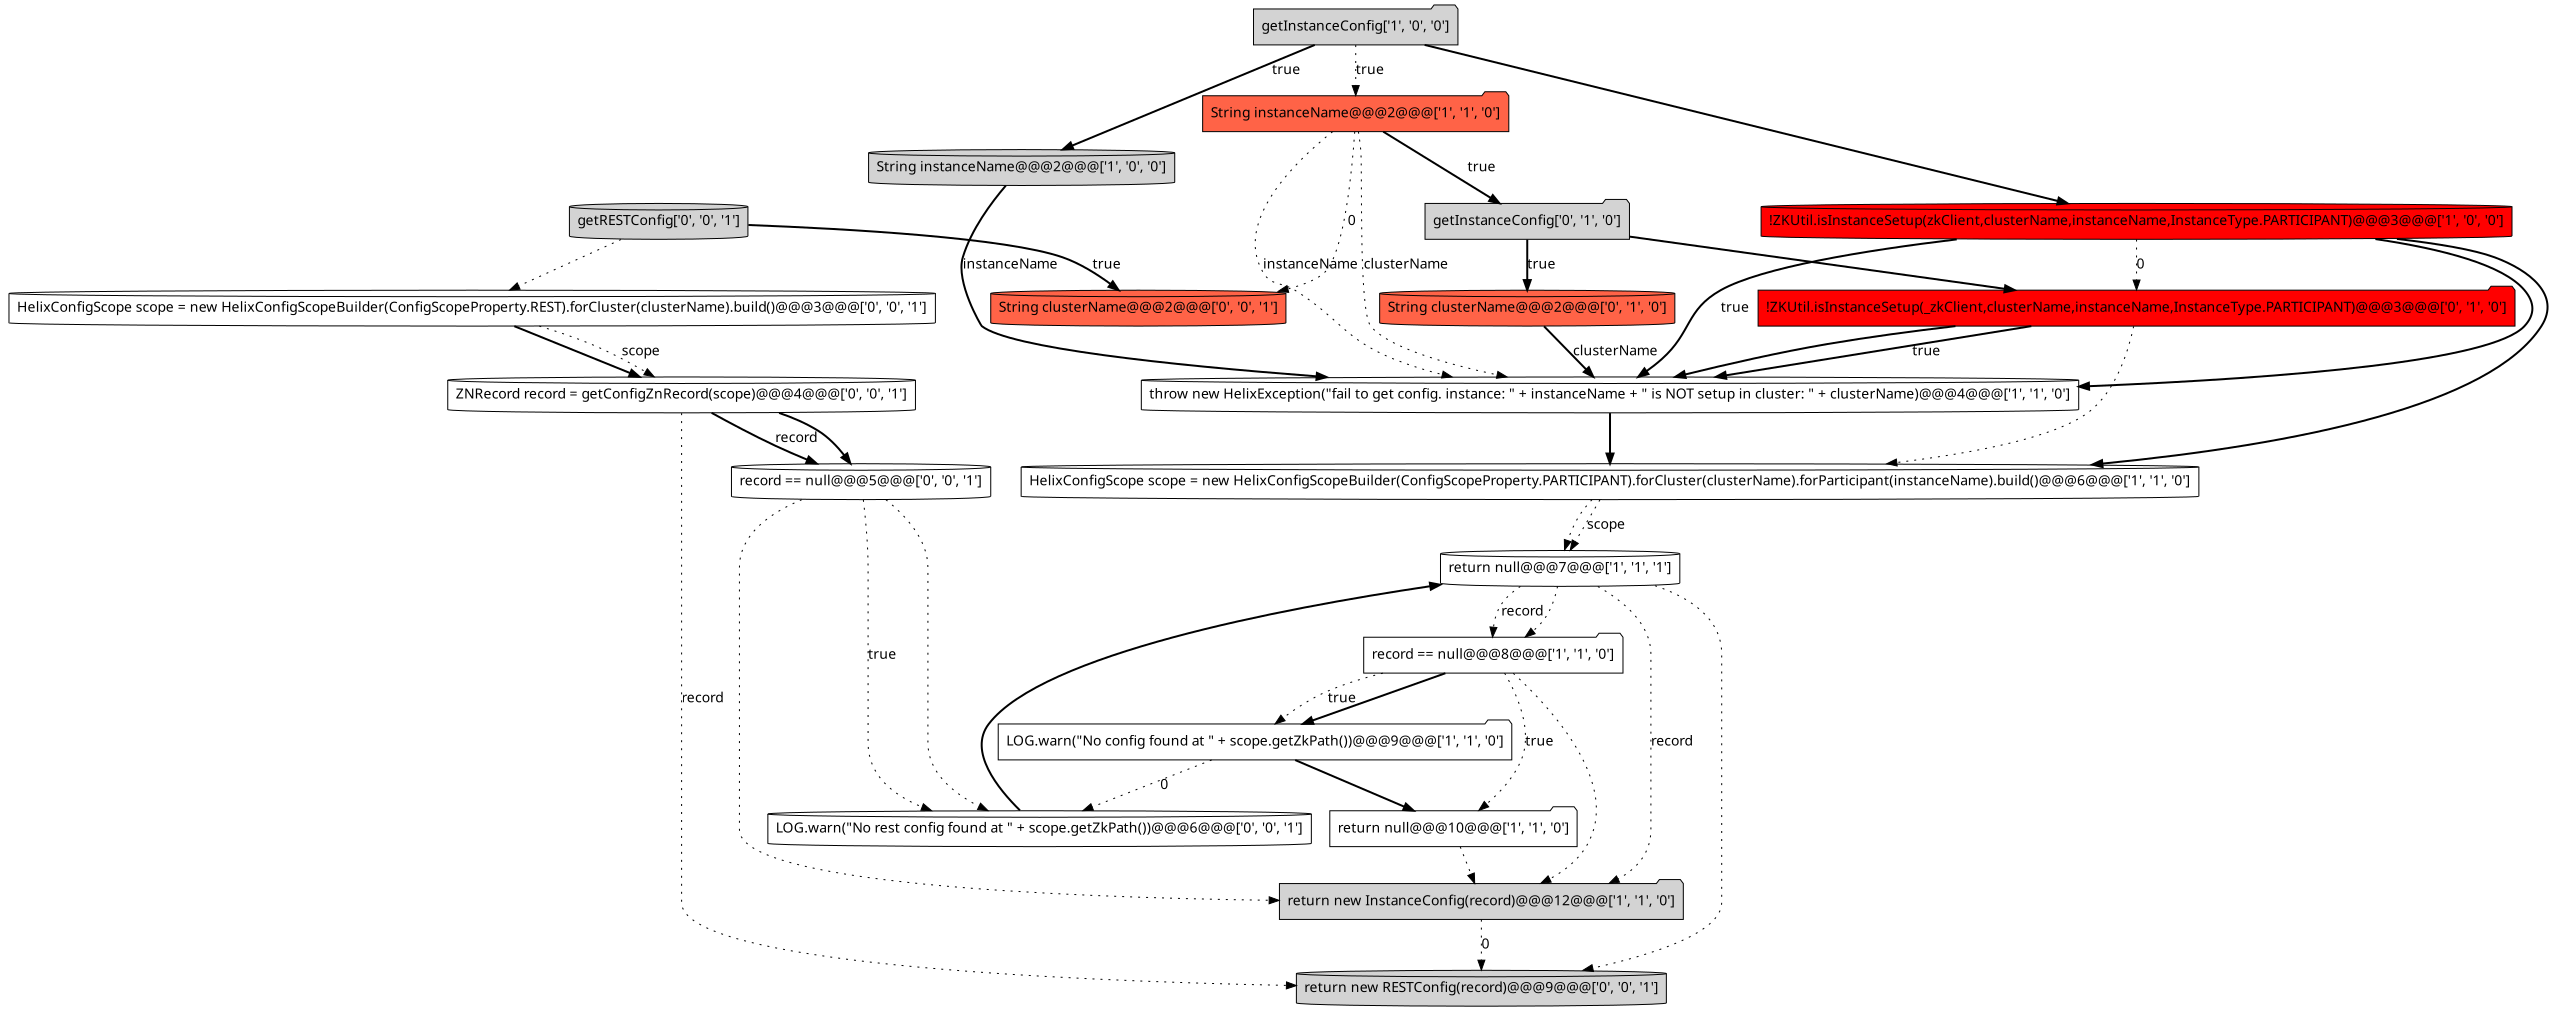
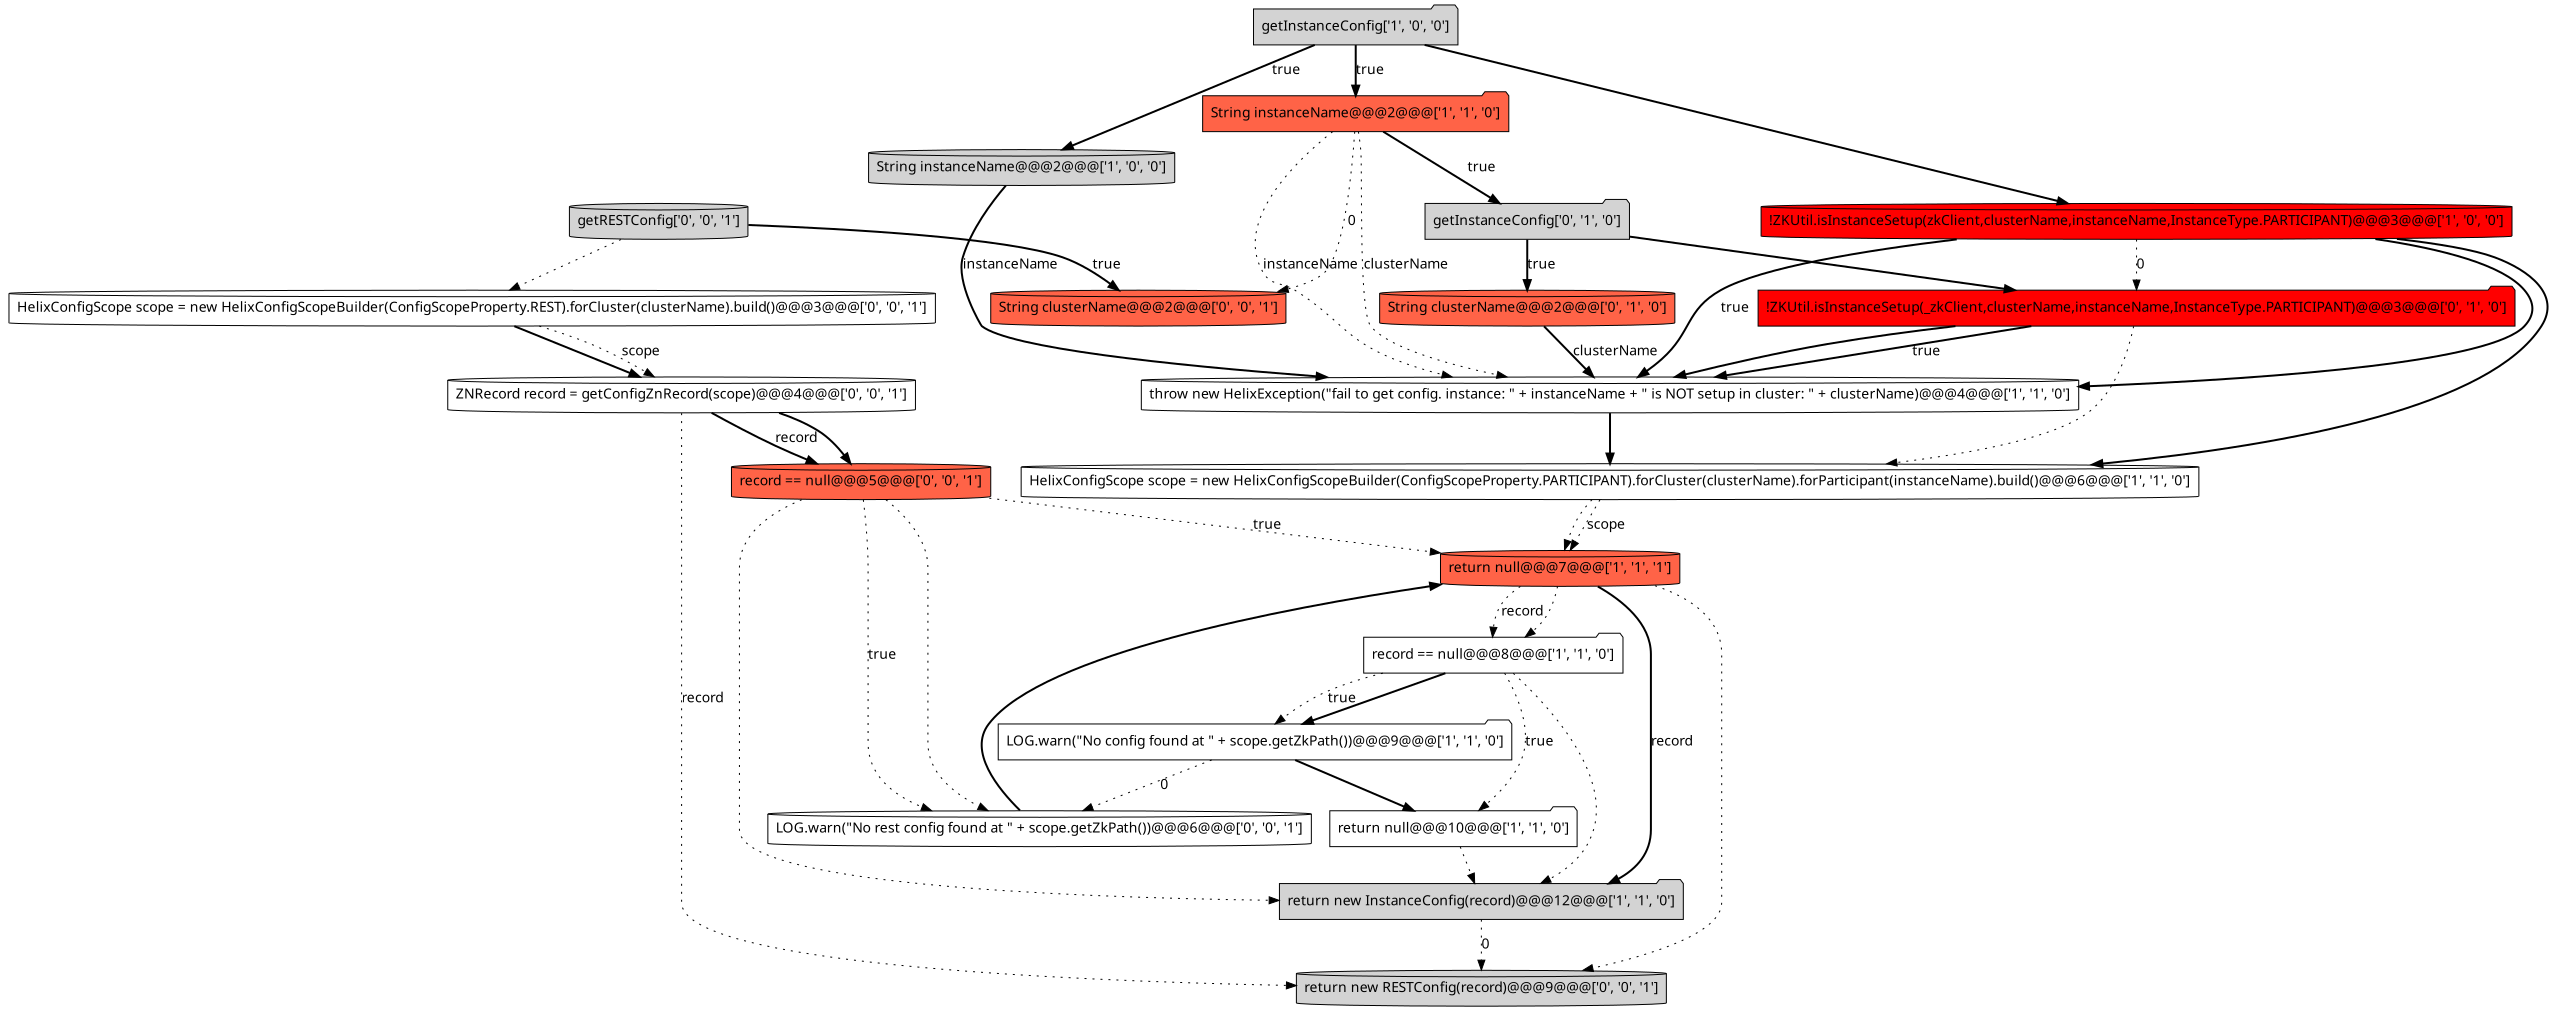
edge "getInstanceConfig['1', '0', '0']" -> "String instanceName@@@2@@@['1', '1', '0']": style dotted -> bold
node "record == null@@@5@@@['0', '0', '1']": fillcolor white -> tomato
edge "record == null@@@5@@@['0', '0', '1']" -> "return null@@@7@@@['1', '1', '1']": added, label "true"
node "return null@@@7@@@['1', '1', '1']": fillcolor white -> tomato
edge "return null@@@7@@@['1', '1', '1']" -> "return new InstanceConfig(record)@@@12@@@['1', '1', '0']": style dotted -> bold
